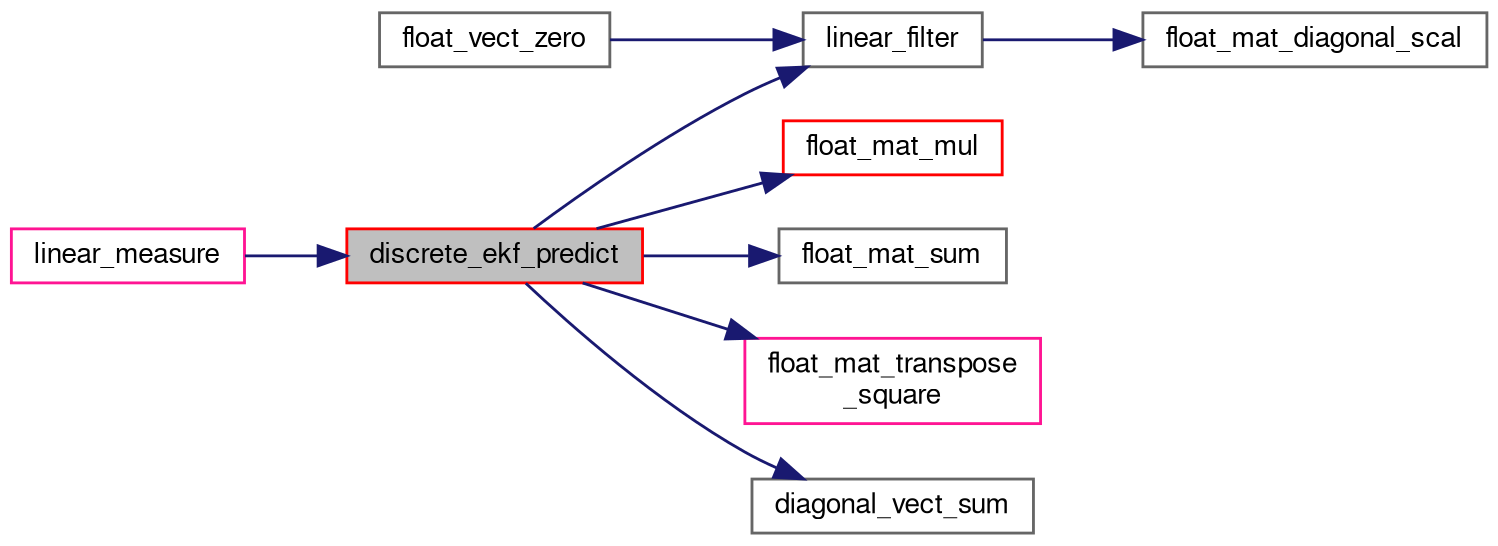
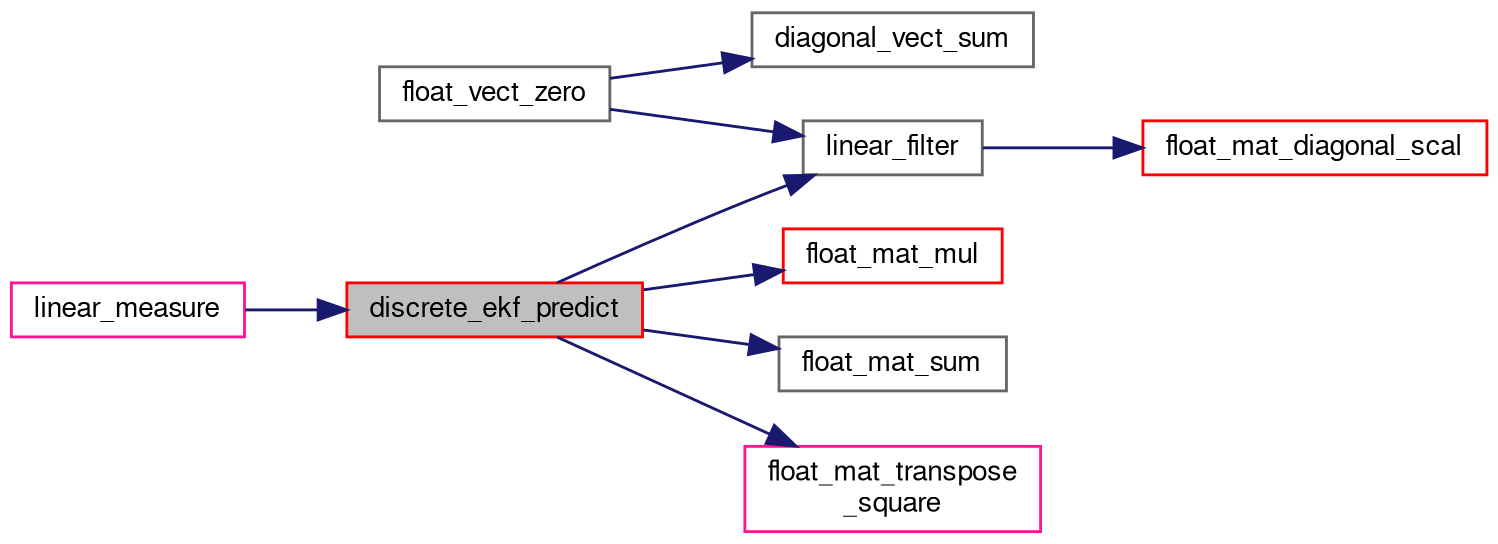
node "float_mat_diagonal_scal": color gray40 -> red
edge "discrete_ekf_predict" -> "diagonal_vect_sum": now "float_vect_zero" -> "diagonal_vect_sum"
